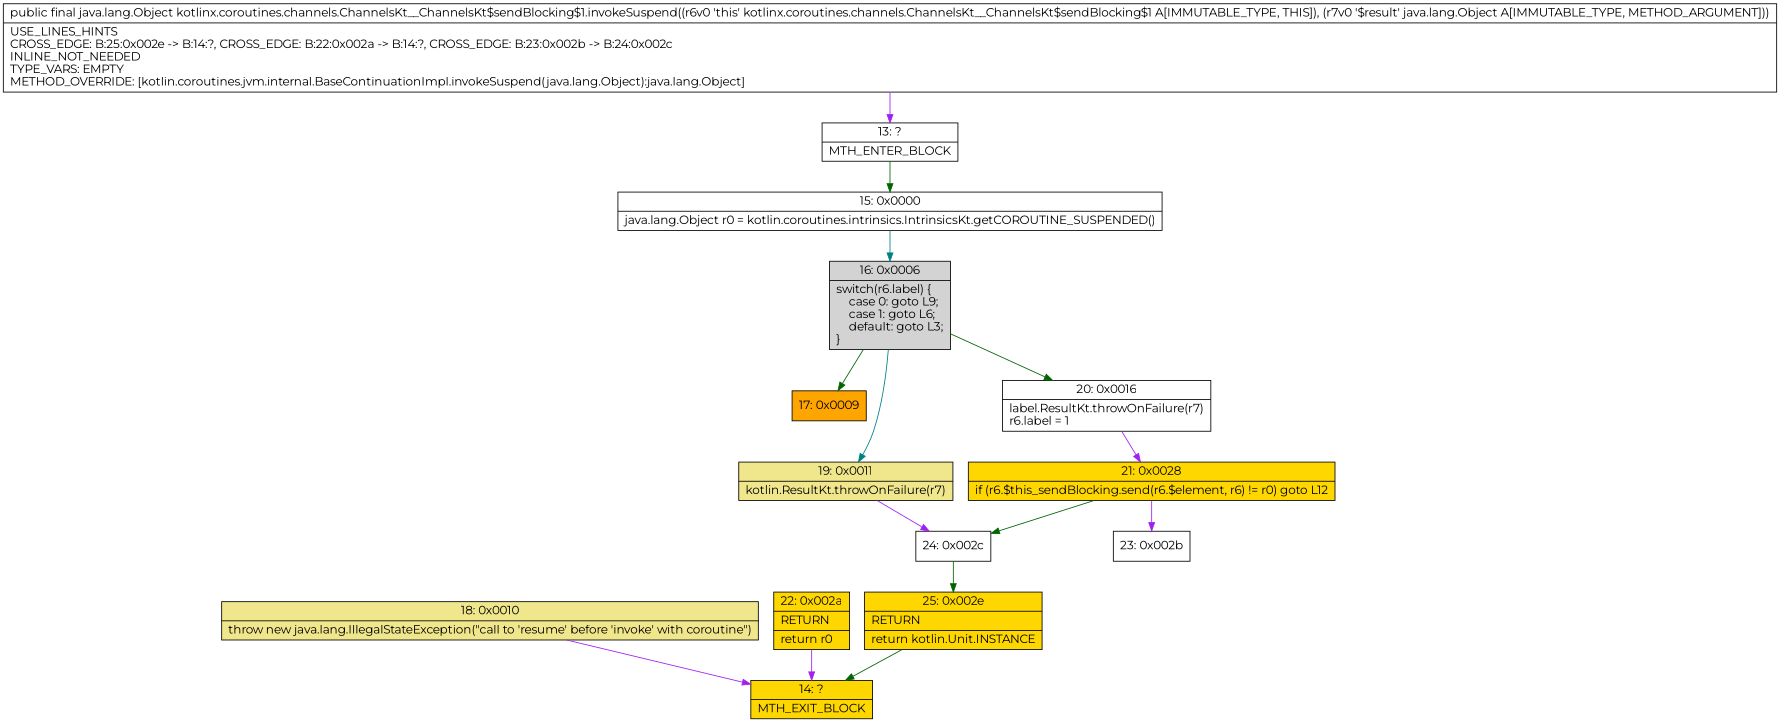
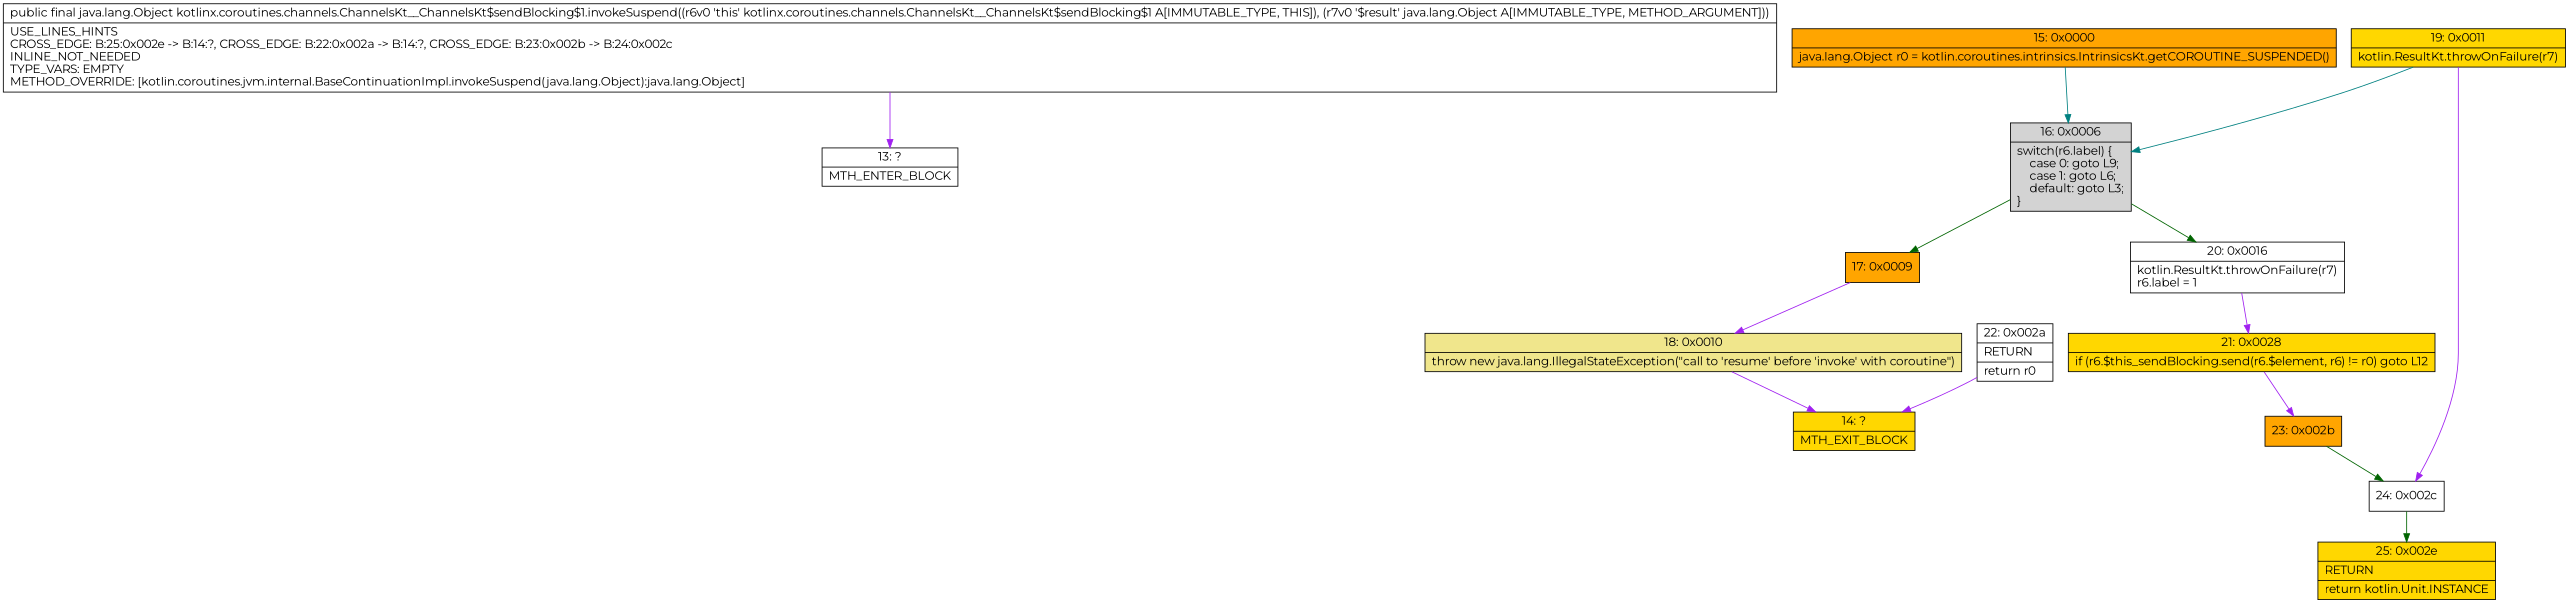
edge "13: ?" -> "15: 0x0000": removed
node "15: 0x0000": fillcolor white -> orange
edge "17: 0x0009" -> "18: 0x0010": added
edge "16: 0x0006" -> "19: 0x0011": reversed
node "20: 0x0016": text "label.ResultKt.throwOnFailure(r7)" -> "kotlin.ResultKt.throwOnFailure(r7)"
node "19: 0x0011": fillcolor khaki -> gold
edge "21: 0x0028" -> "24: 0x002c": now "23: 0x002b" -> "24: 0x002c"
node "23: 0x002b": fillcolor white -> orange
node "22: 0x002a": fillcolor gold -> white
edge "25: 0x002e" -> "14: ?": removed
